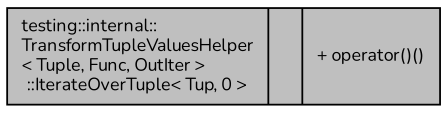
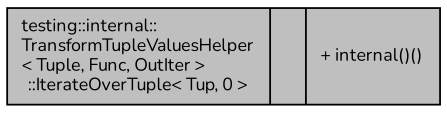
node "testing::internal::": text "+ operator()()" -> "+ internal()()"
